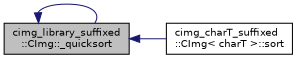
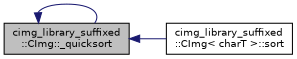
node "cimg_charT_suffixed ::CImg< charT >::sort": label "cimg_charT_suffixed ::CImg< charT >::sort" -> "cimg_library_suffixed ::CImg< charT >::sort"
